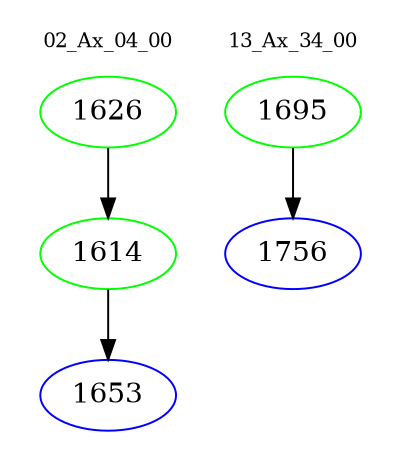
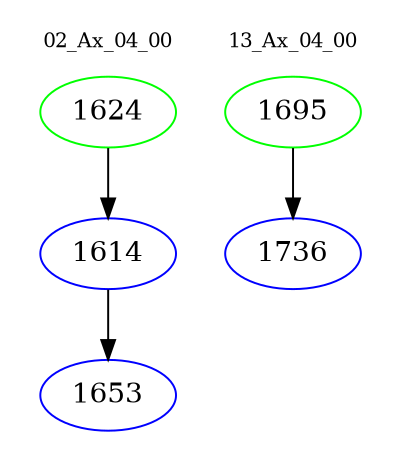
cluster "13_Ax_34_00": label "13_Ax_34_00" -> "13_Ax_04_00"
node "1626": label "1626" -> "1624"
node "1614": color green -> blue
node "1756": label "1756" -> "1736"
